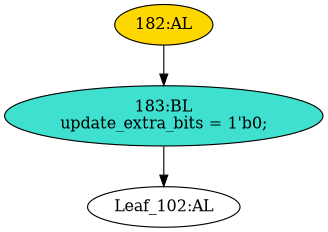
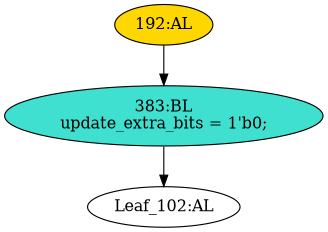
node "182:AL": label "182:AL" -> "192:AL"
node "183:BL update_extra_bits = 1'b0;": label "183:BL update_extra_bits = 1'b0;" -> "383:BL update_extra_bits = 1'b0;"
